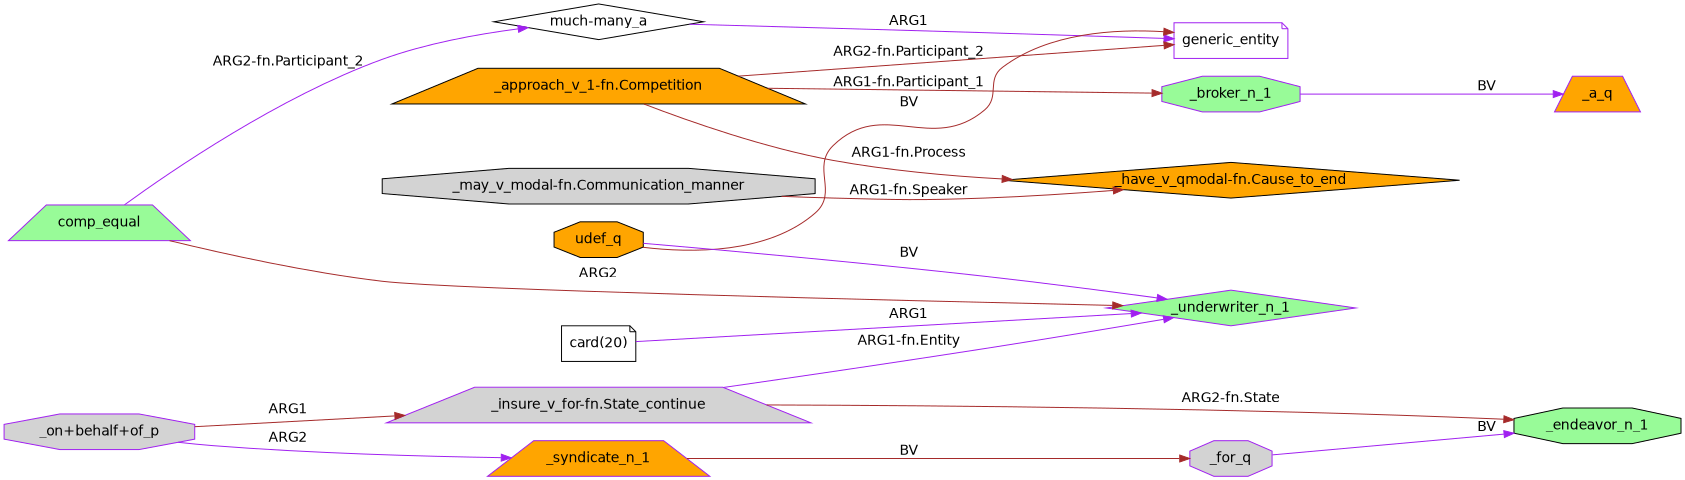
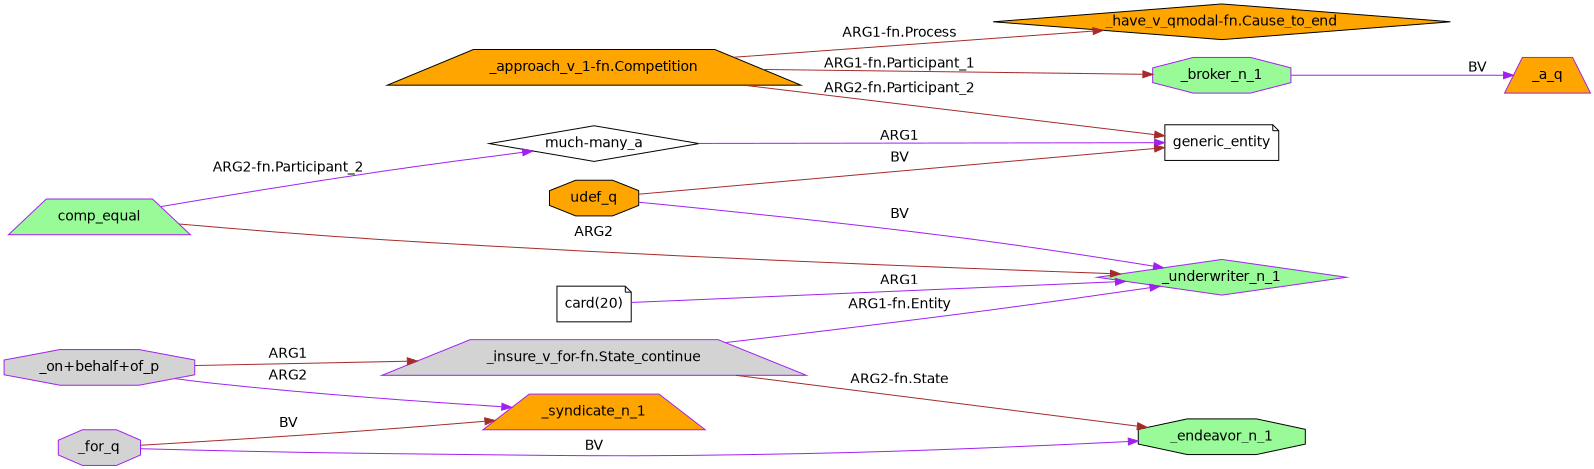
node "generic_entity": color purple -> black
node "_may_v_modal-fn.Communication_manner": removed
edge "_syndicate_n_1" -> "_for_q": reversed
